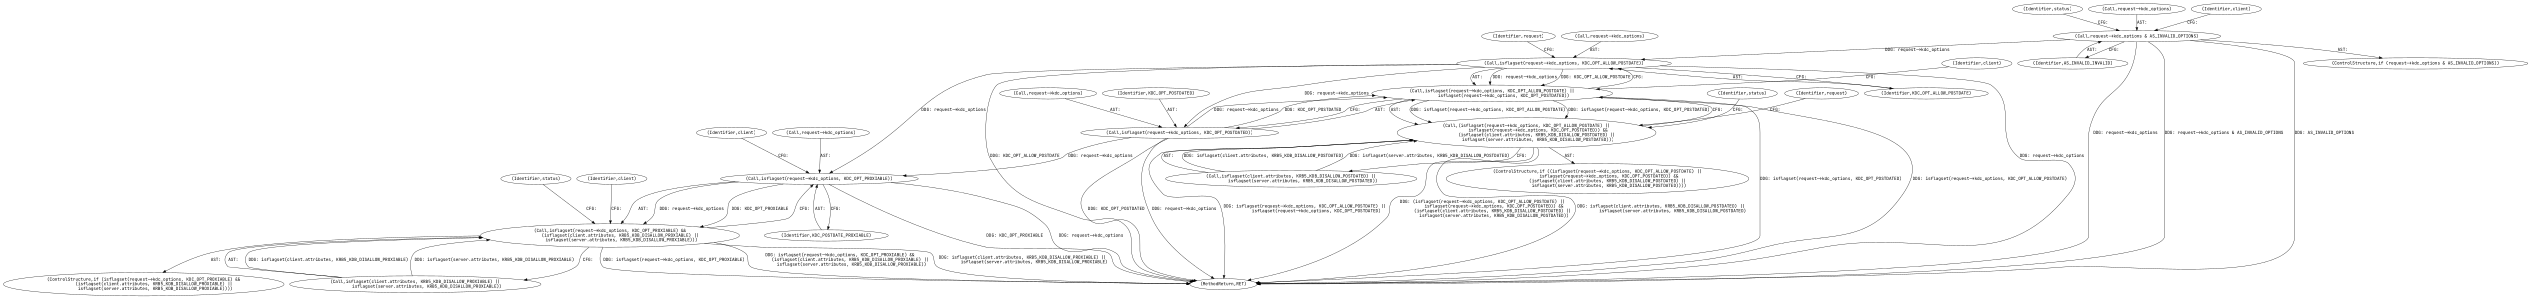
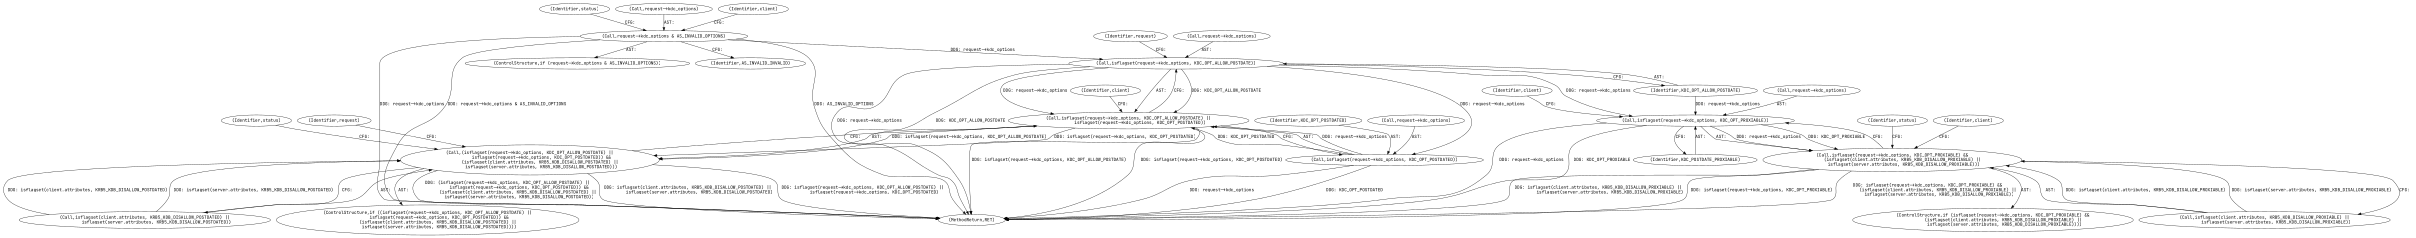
edge "(Identifier,AS_INVALID_INVALID)" -> "(Call,request->kdc_options & AS_INVALID_OPTIONS)": removed, label "AST:"
edge "(Call,isflagset(request->kdc_options, KDC_OPT_POSTDATED))" -> "(Call,isflagset(request->kdc_options, KDC_OPT_PROXIABLE))": now "(Identifier,KDC_OPT_ALLOW_POSTDATE)" -> "(Call,isflagset(request->kdc_options, KDC_OPT_PROXIABLE))"
